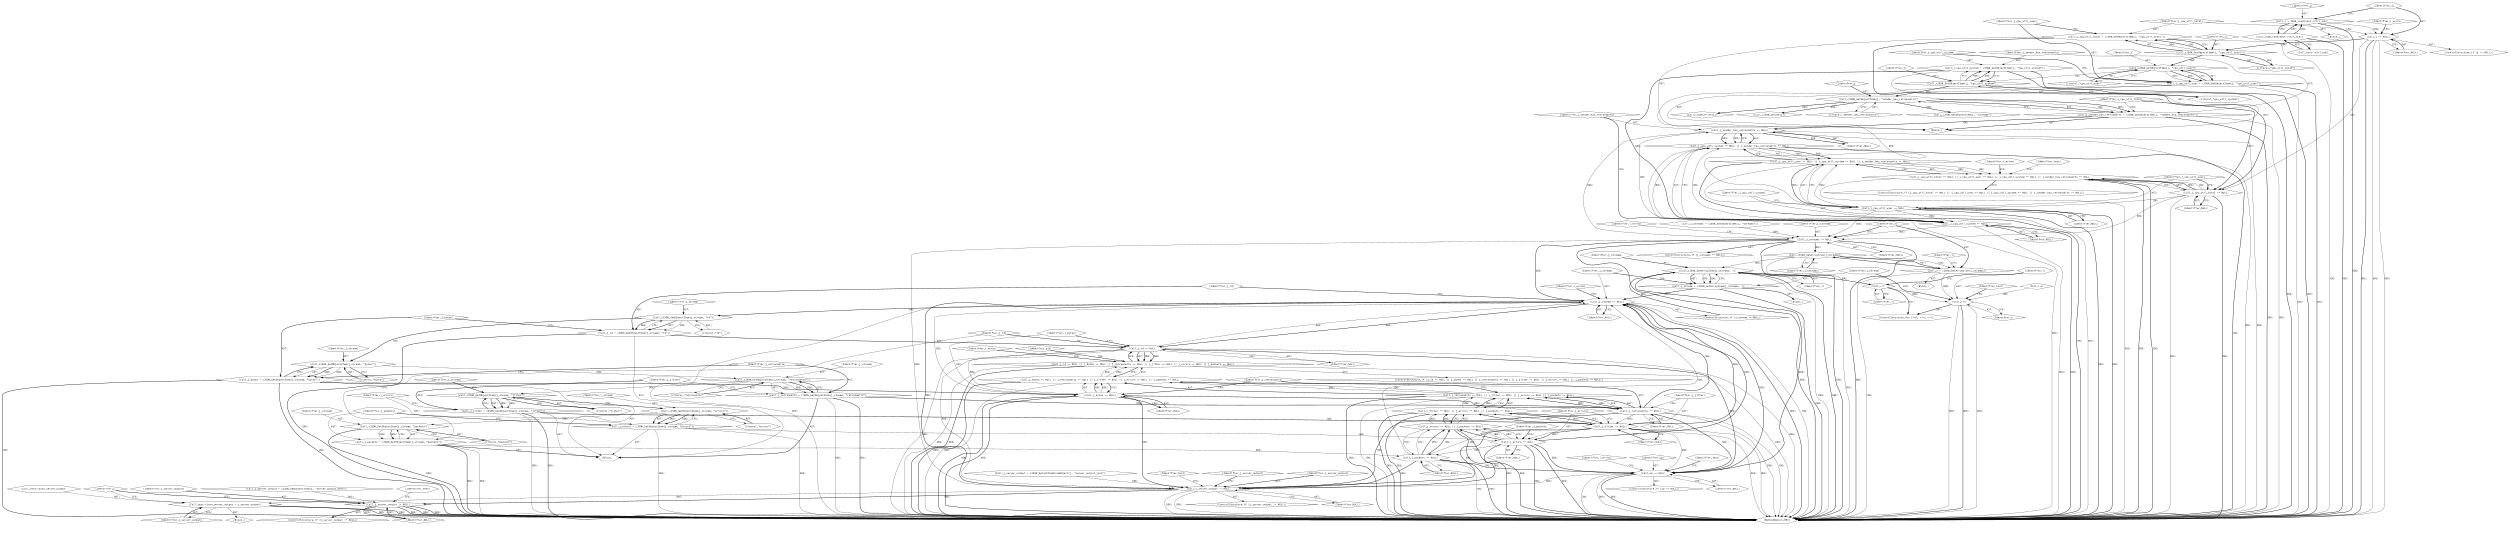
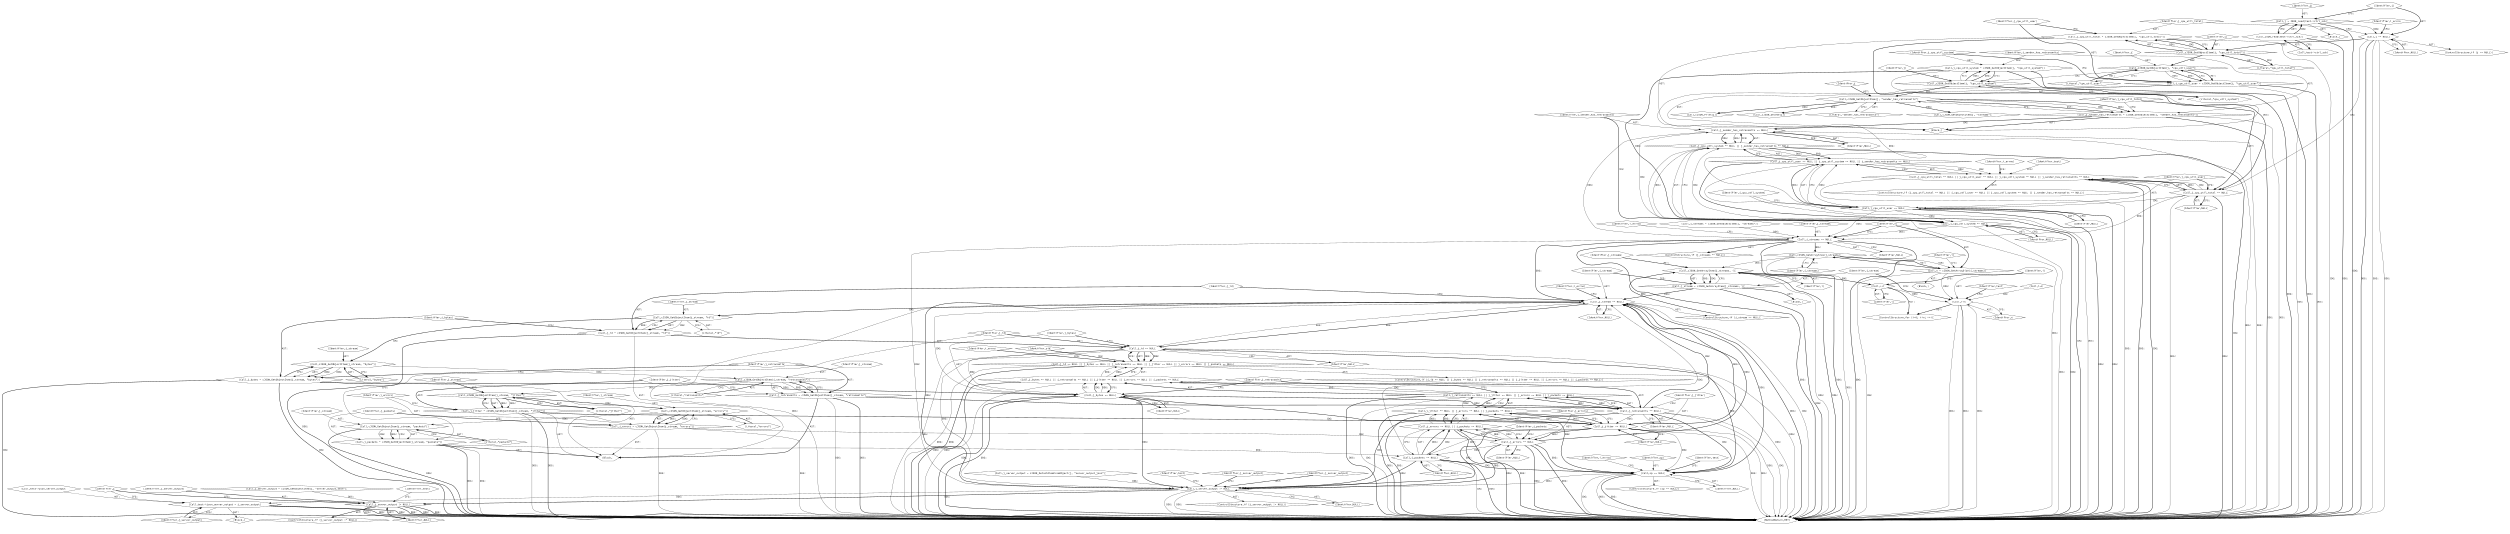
edge "(Call,cJSON_GetArrayItem(j_streams, i))" -> "(Call,sp == NULL)": now "(Call,j_bytes == NULL)" -> "(Call,sp == NULL)"
